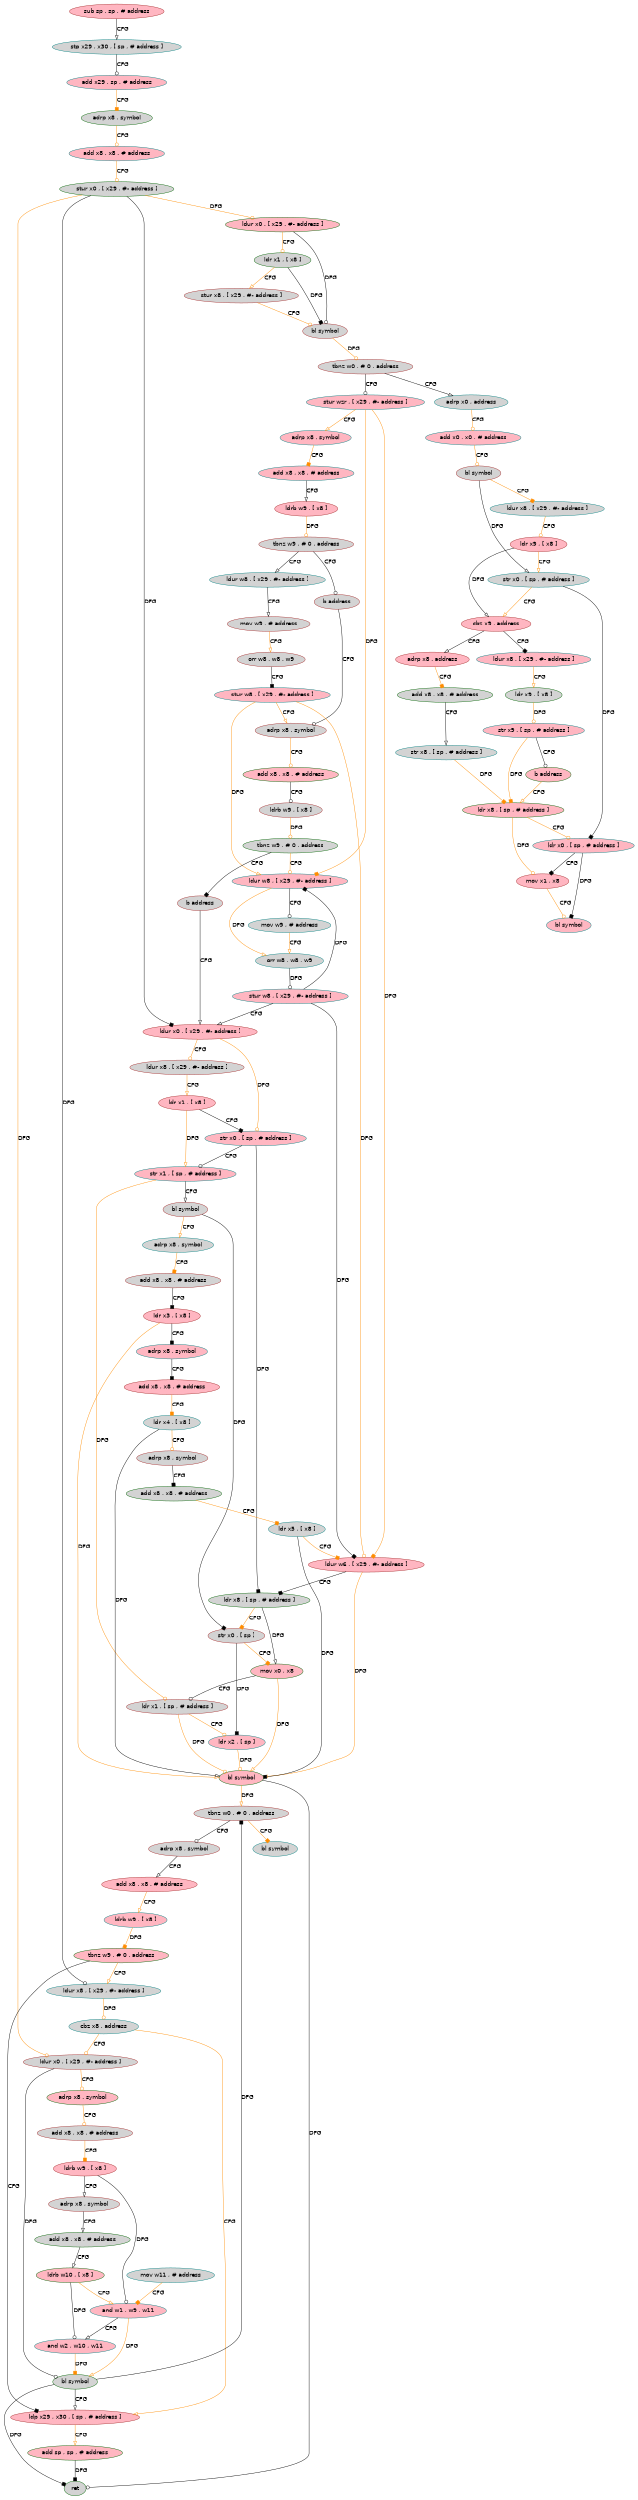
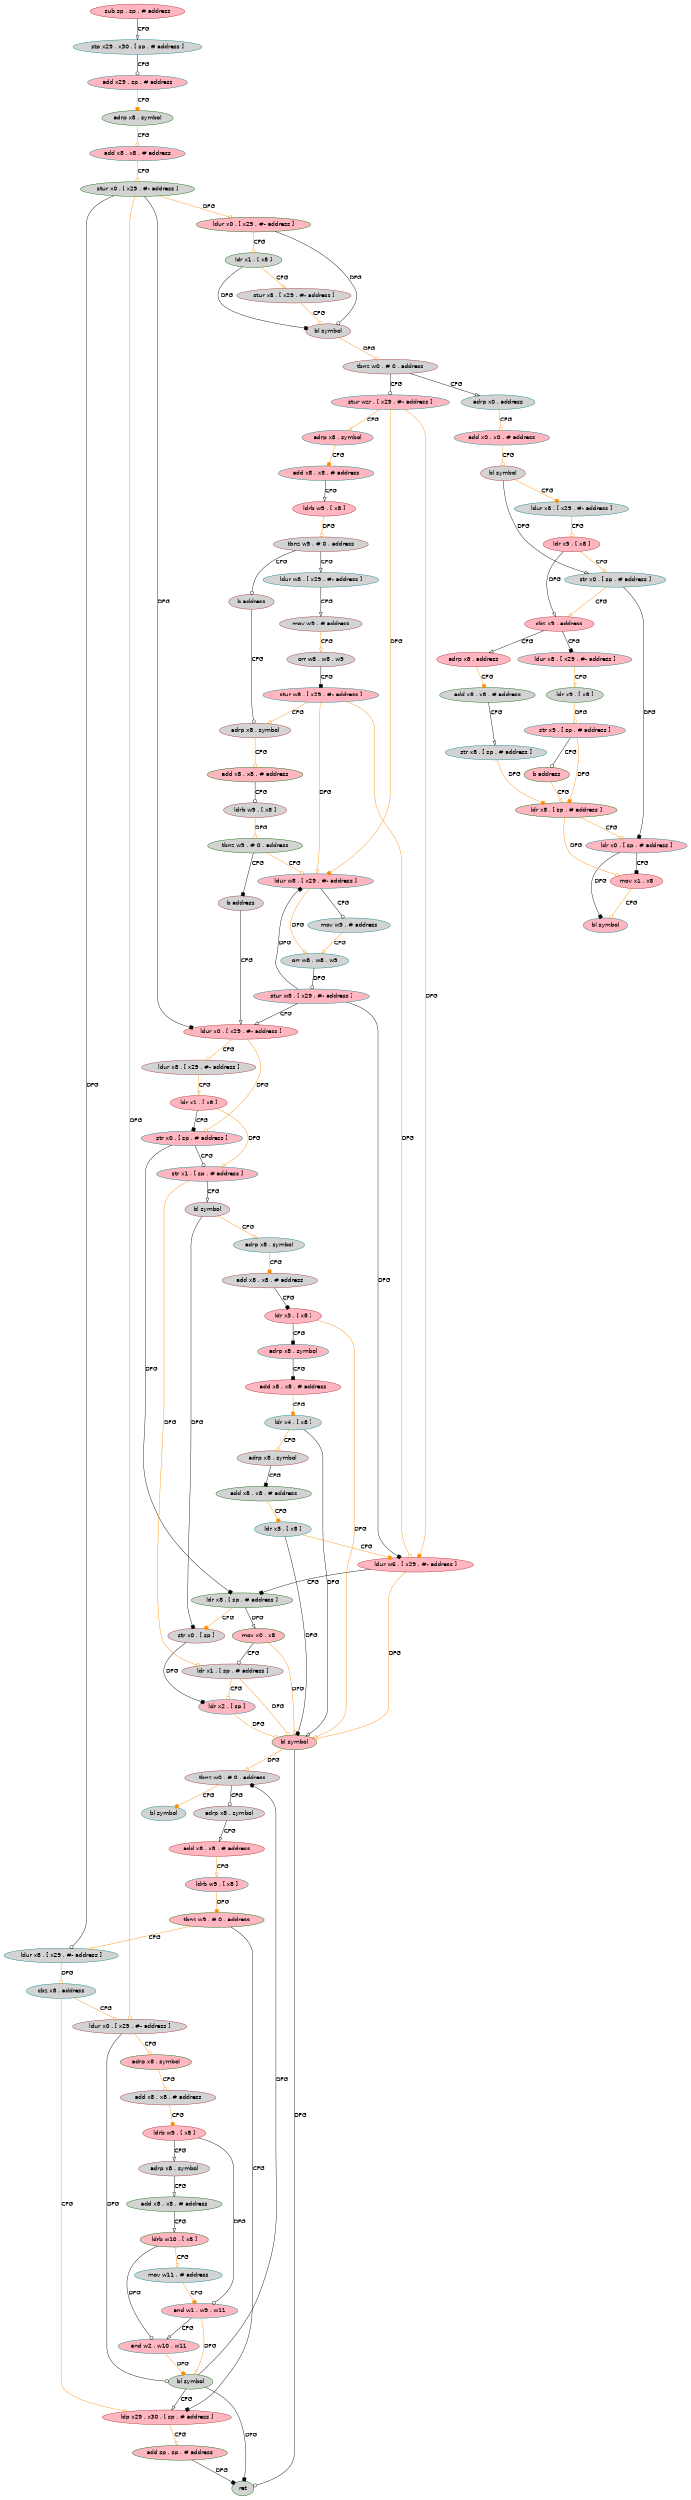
edge "str x0 , [ sp ]" -> "mov x0 , x8": removed, label "CFG"
edge "ldrb w10 , [ x8 ]" -> "and w1 , w9 , w11": now "ldrb w10 , [ x8 ]" -> "mov w11 , # address"
